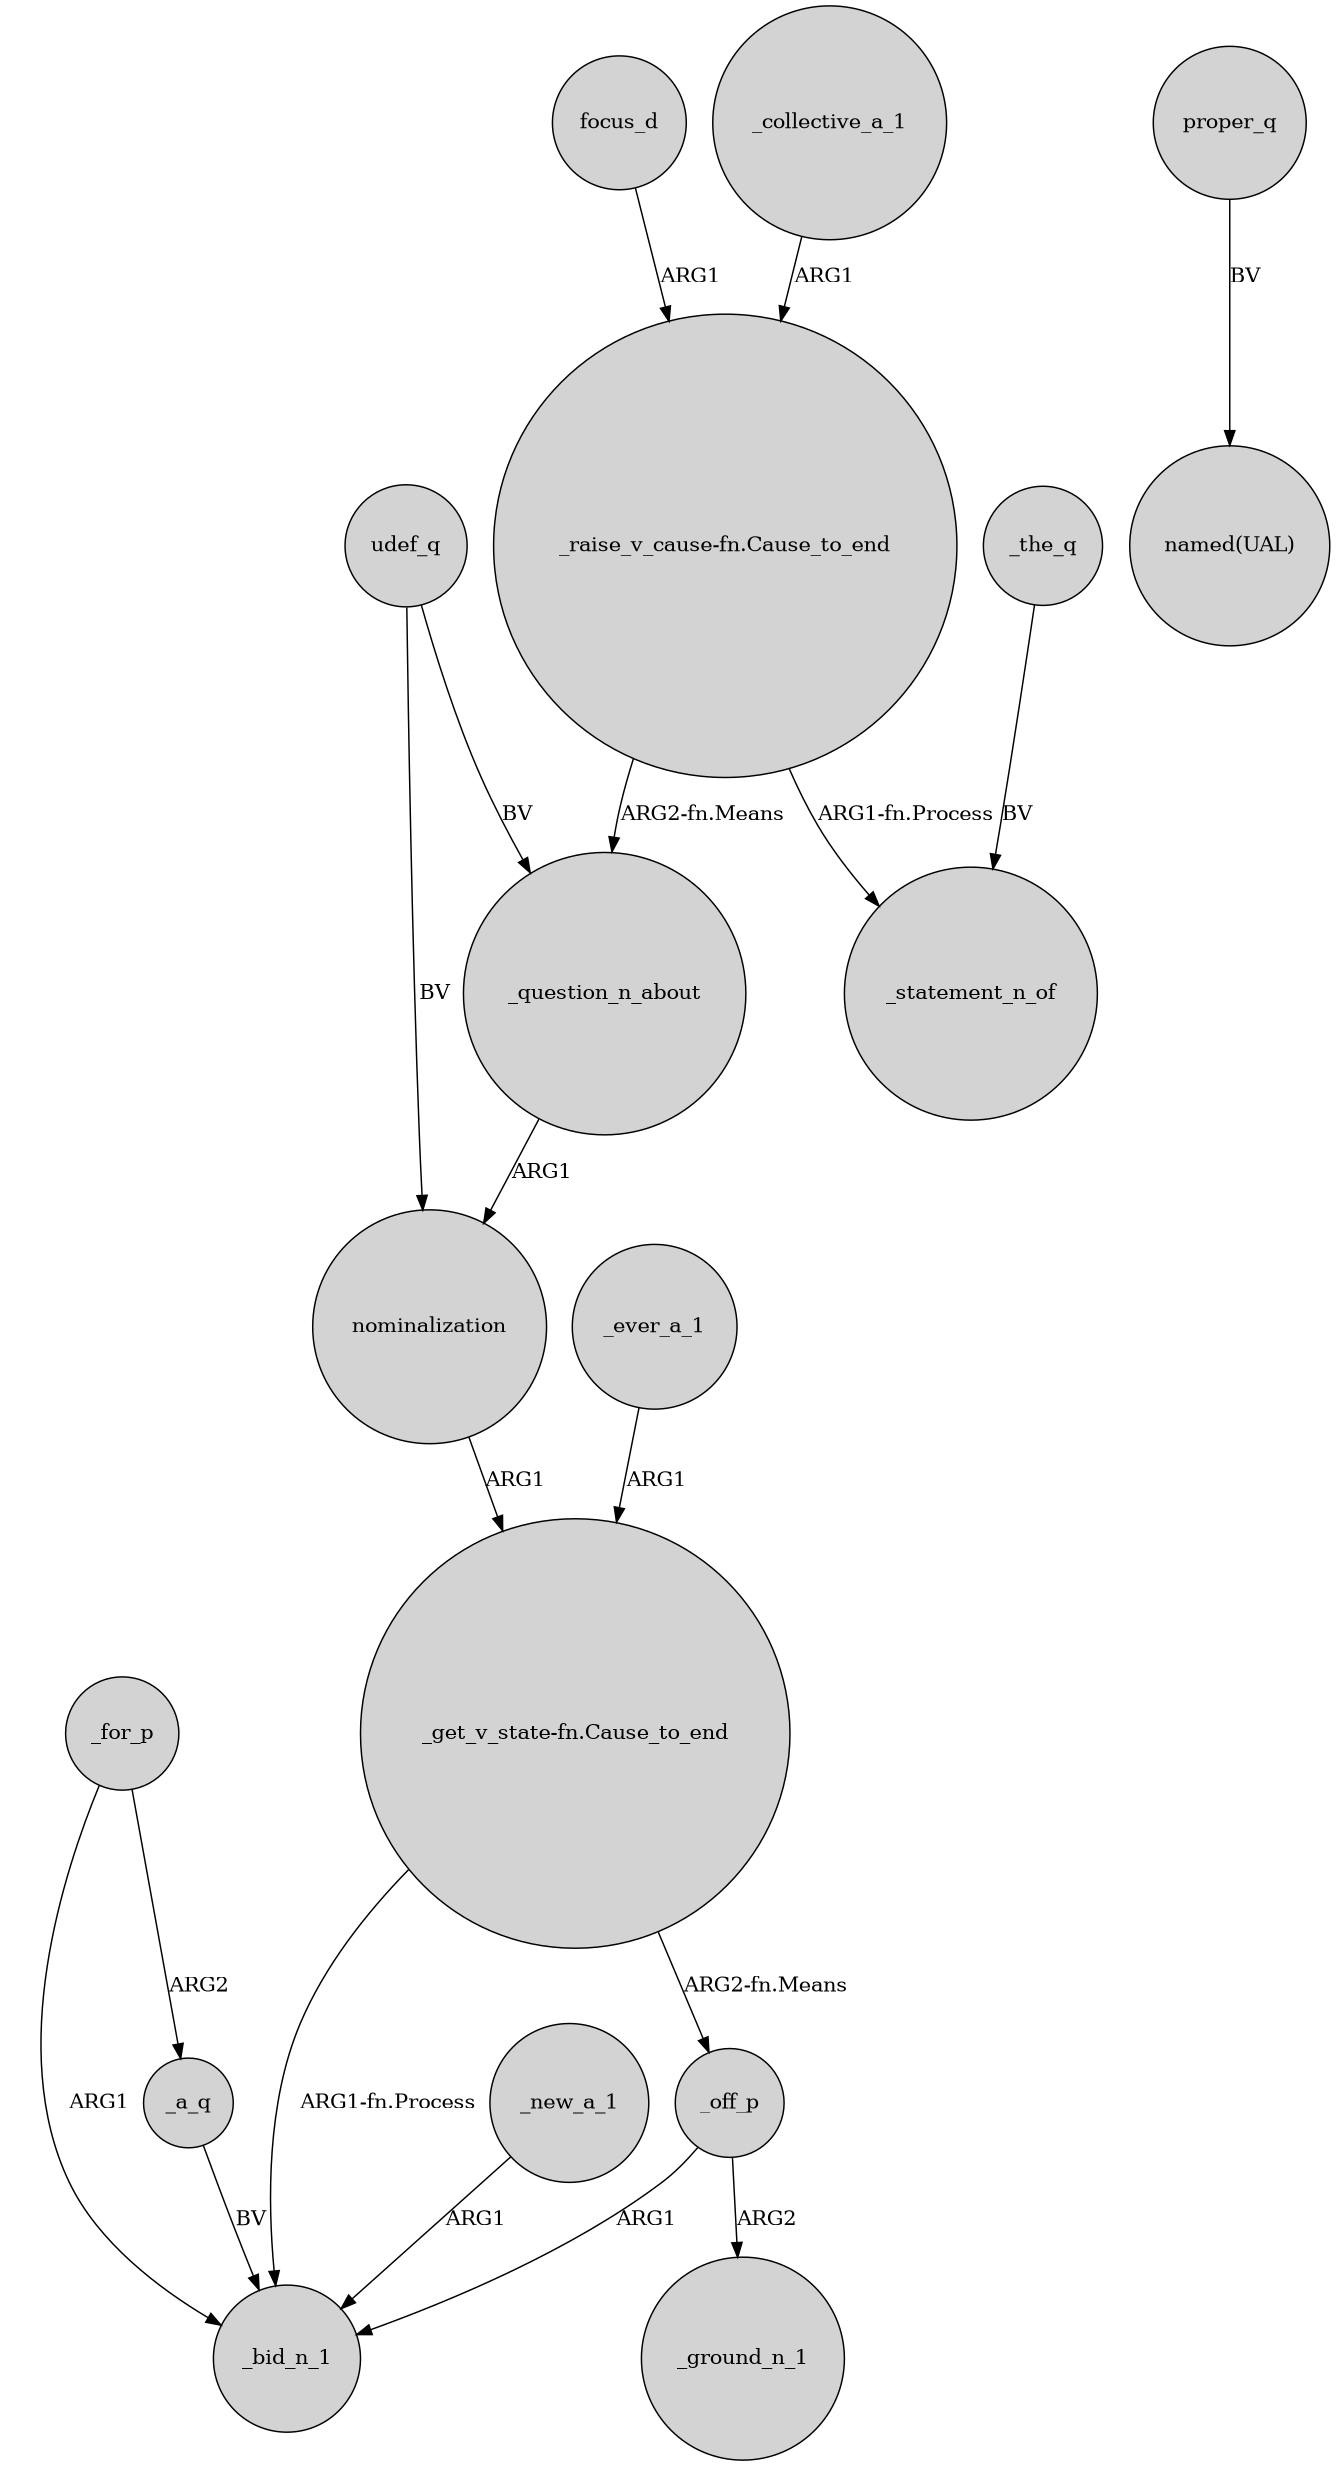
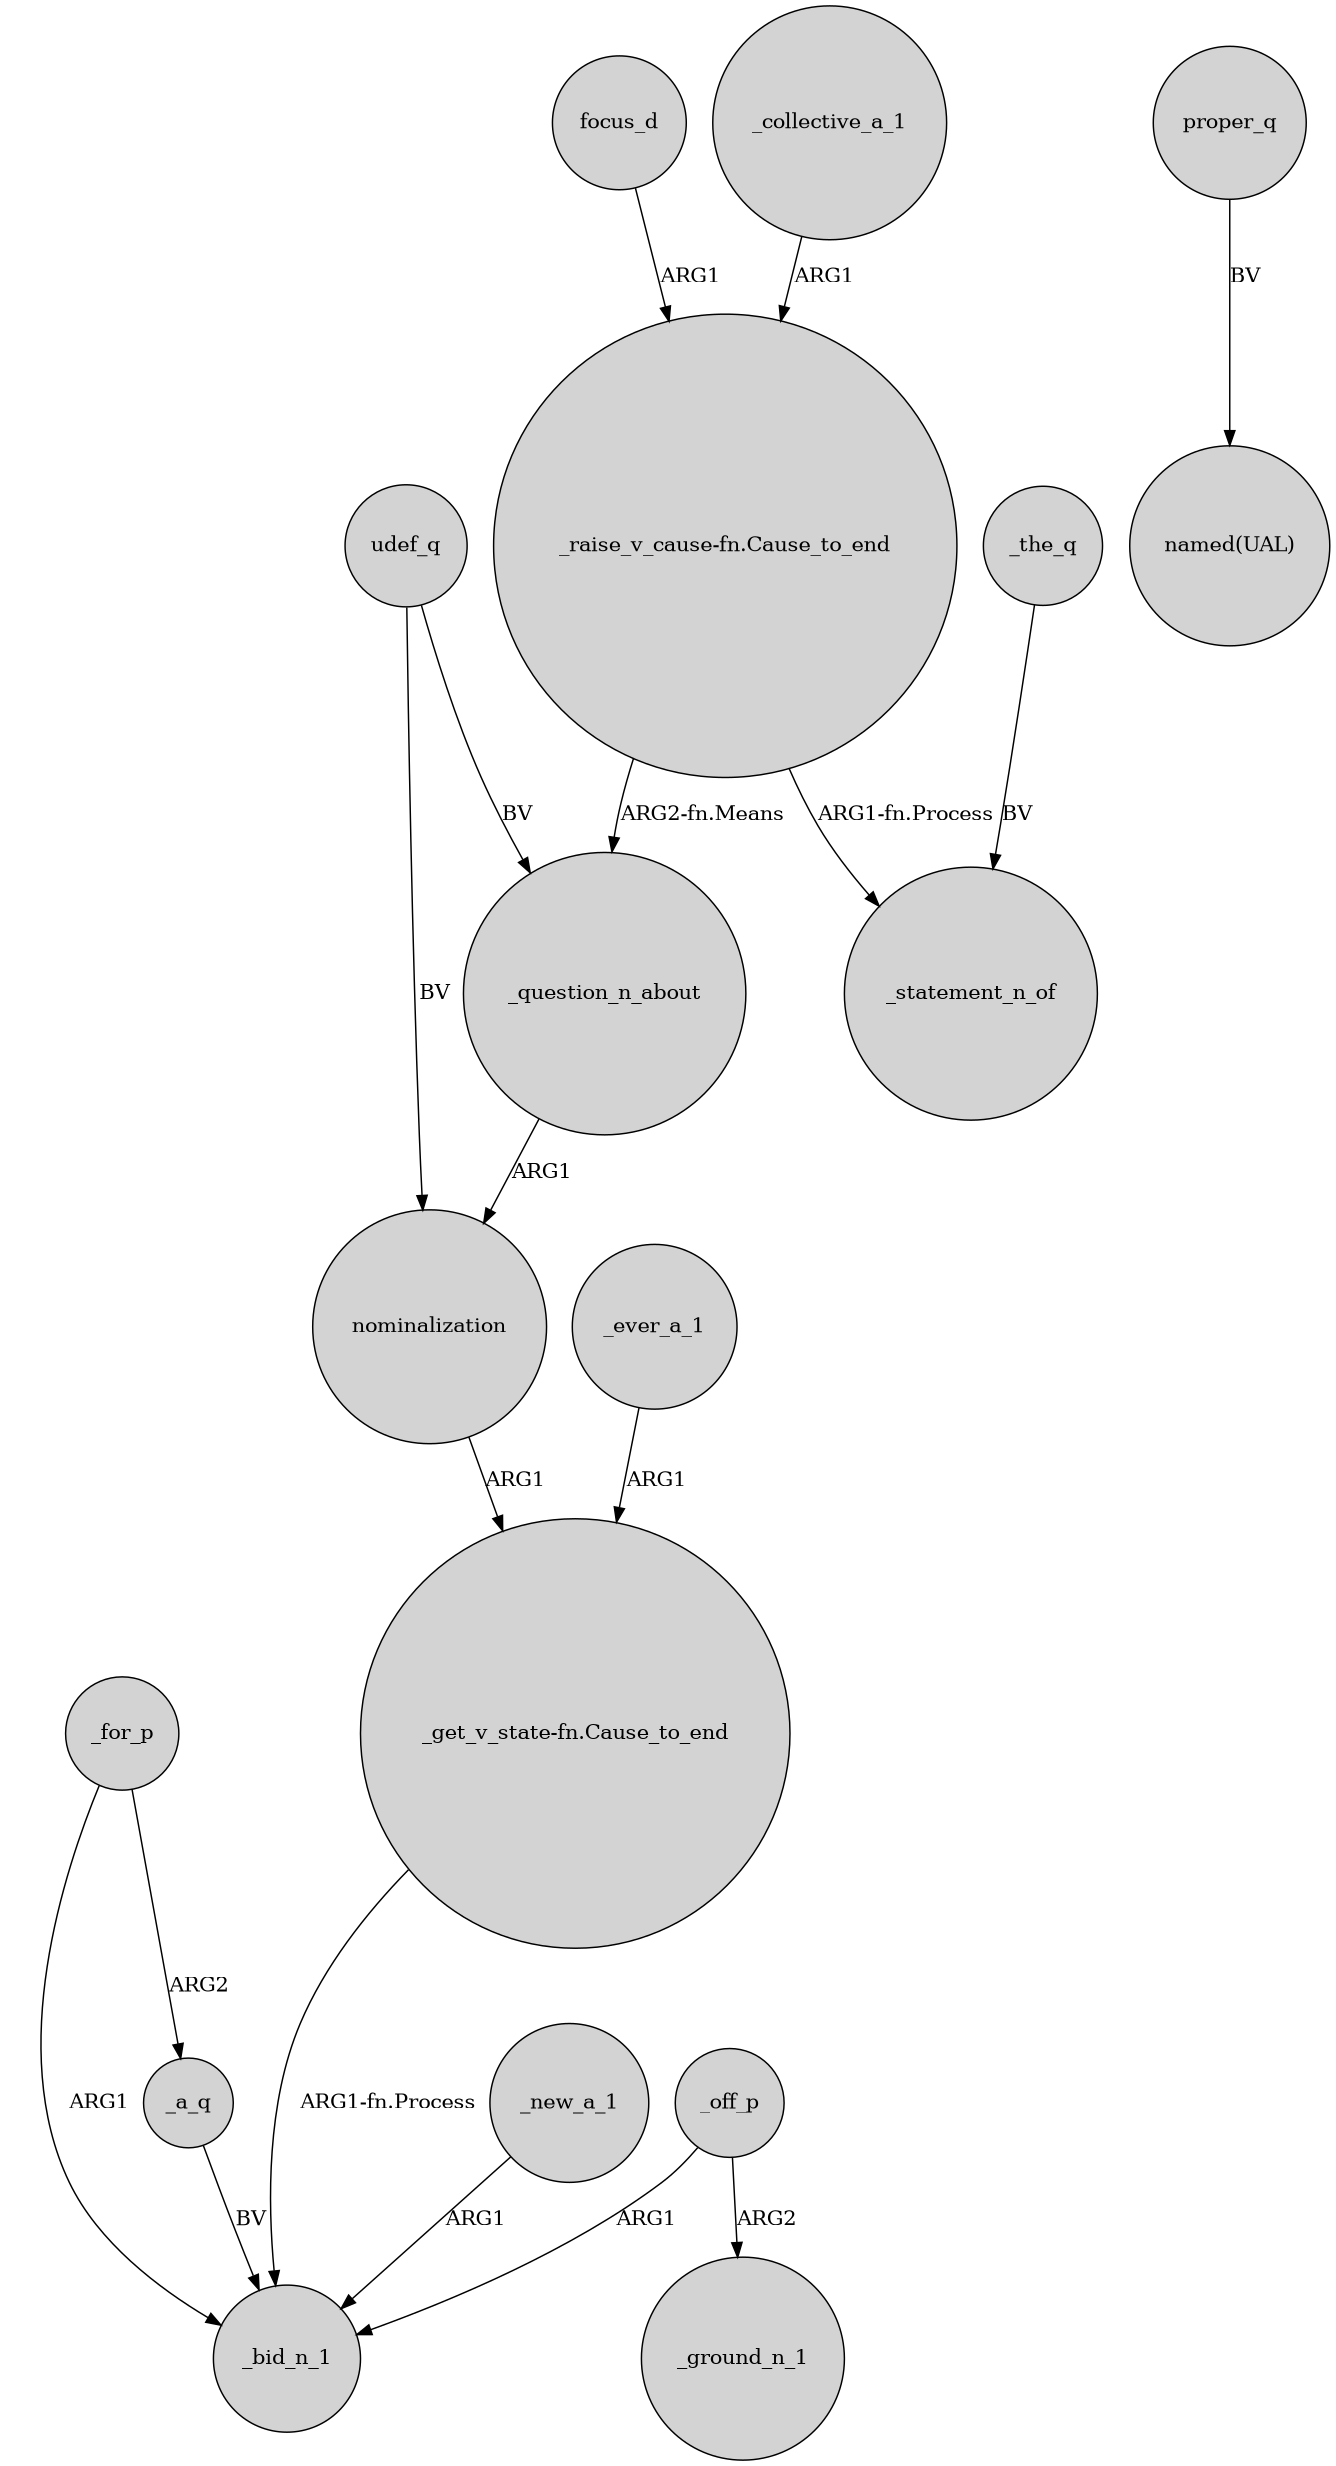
edge "_get_v_state-fn.Cause_to_end" -> "_off_p": removed, label "ARG2-fn.Means"
